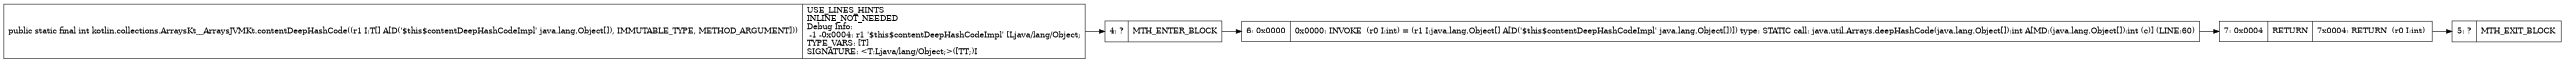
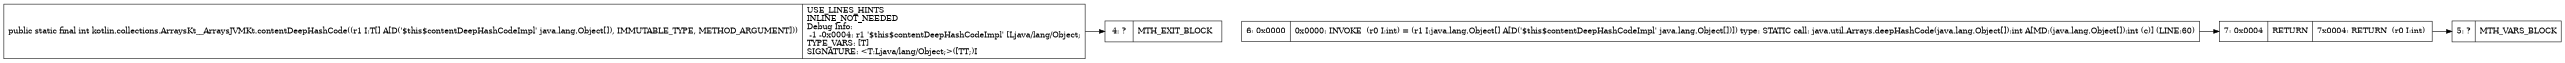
node "4: ?": text "MTH_ENTER_BLOCK" -> "MTH_EXIT_BLOCK"
edge "4: ?" -> "6: 0x0000": removed
node "5: ?": text "MTH_EXIT_BLOCK" -> "MTH_VARS_BLOCK"
